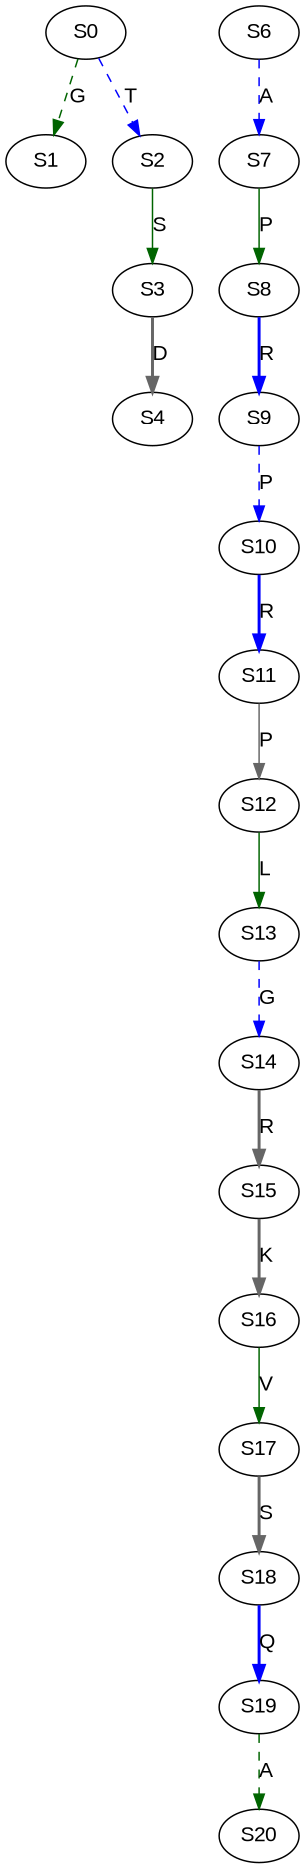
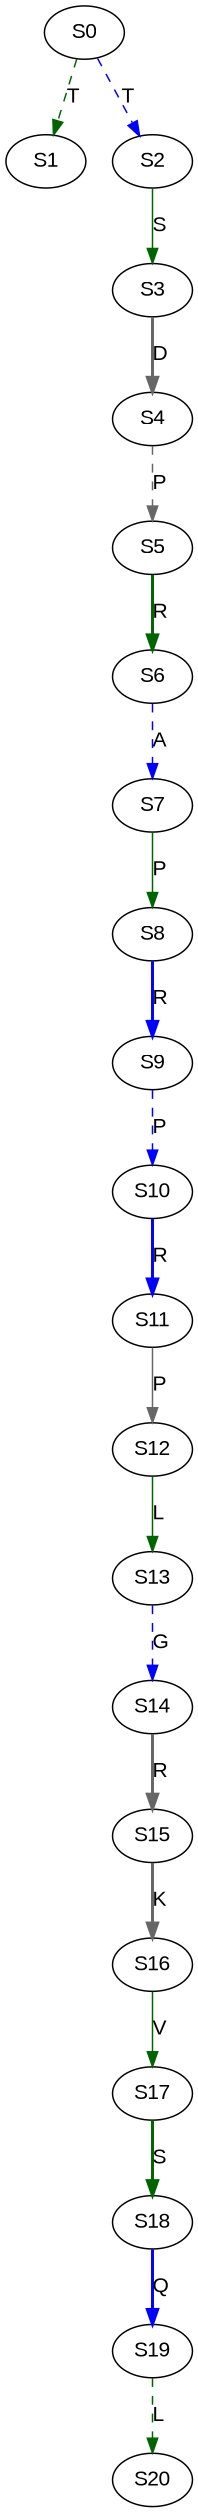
edge "S0" -> "S1": label "G" -> "T"
node "S5": added
edge "S17" -> "S18": color gray40 -> darkgreen
edge "S19" -> "S20": label "A" -> "L"
